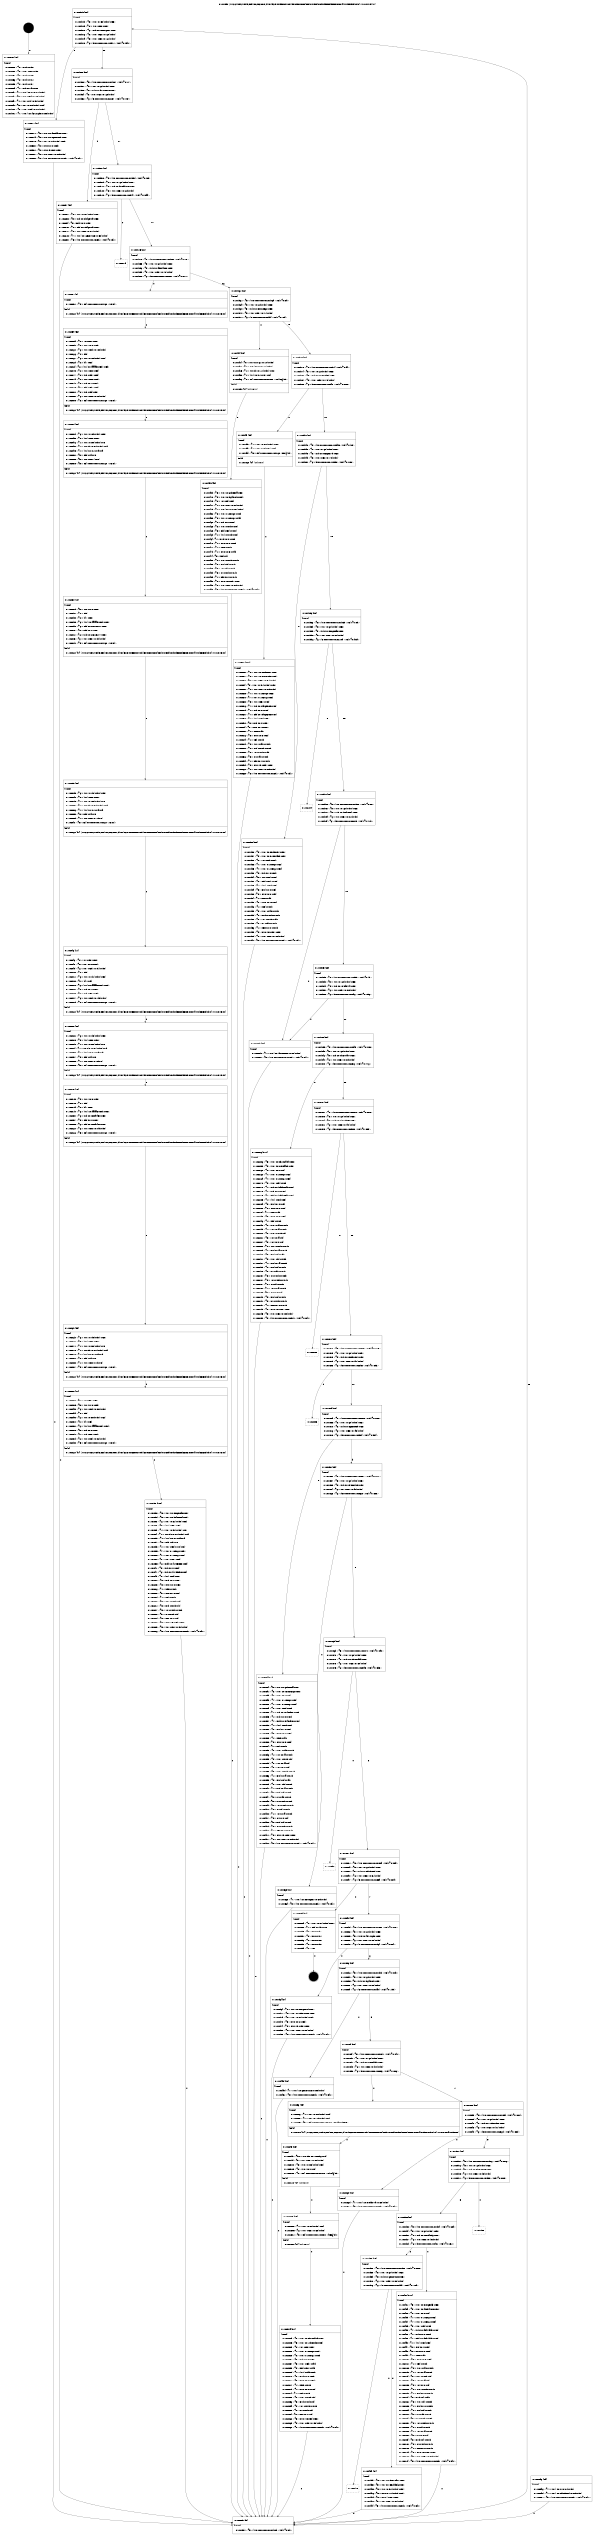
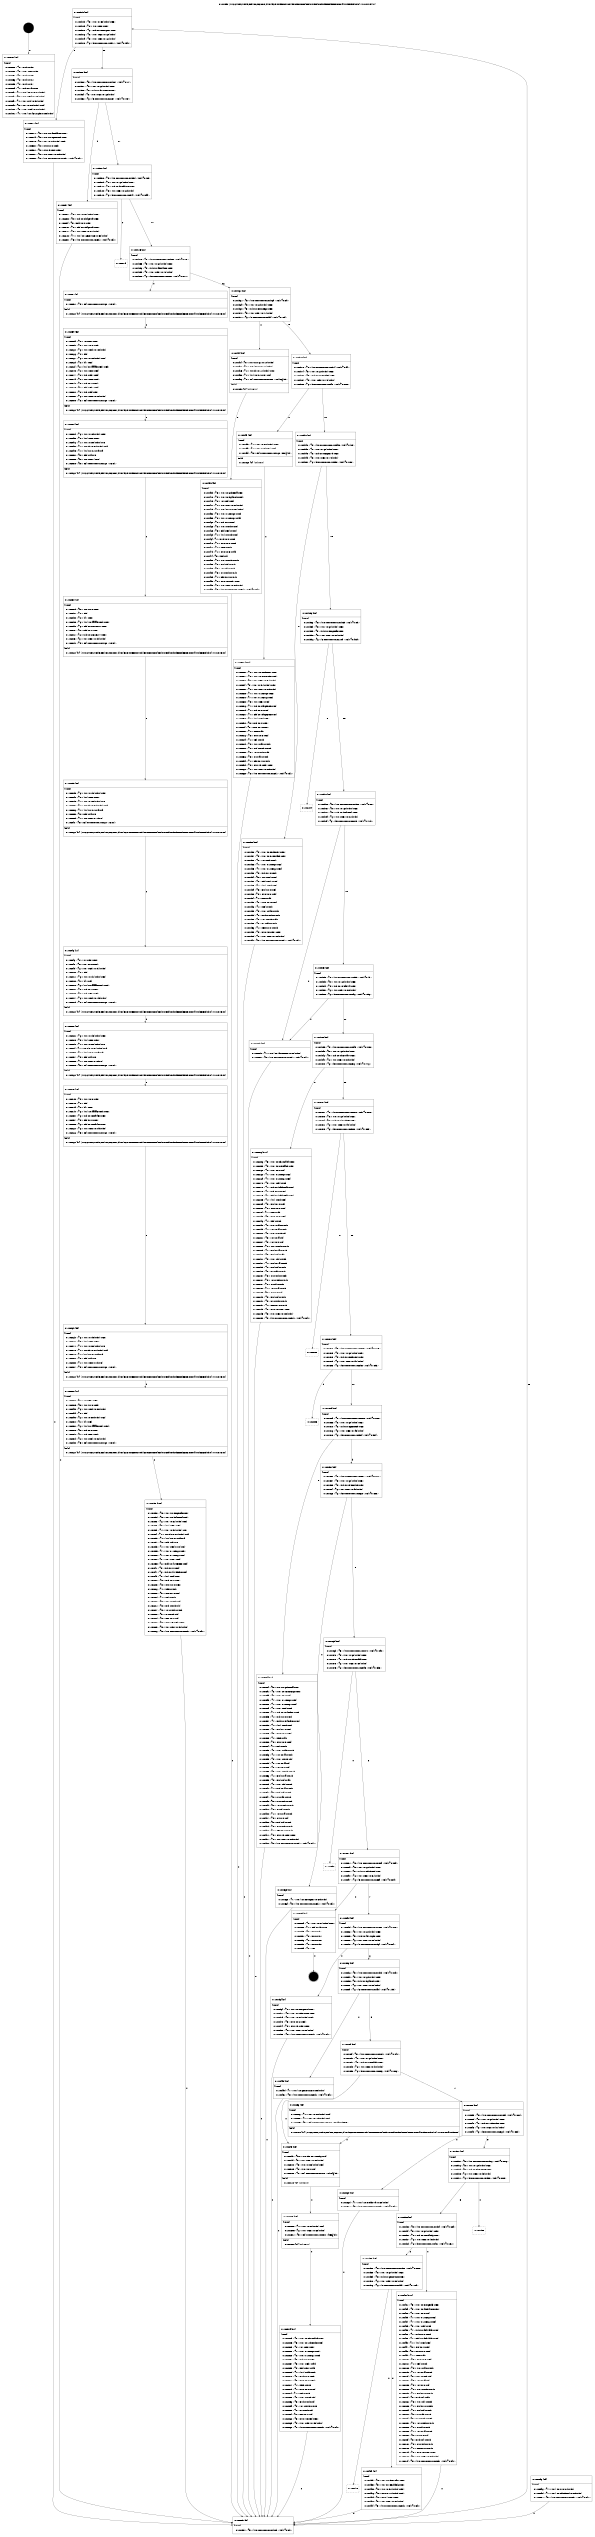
edge "0x401ccf [25]" -> "0x4022e6 [13]": now "0x401ccf [25]" -> "0x4022f3 [23]"
